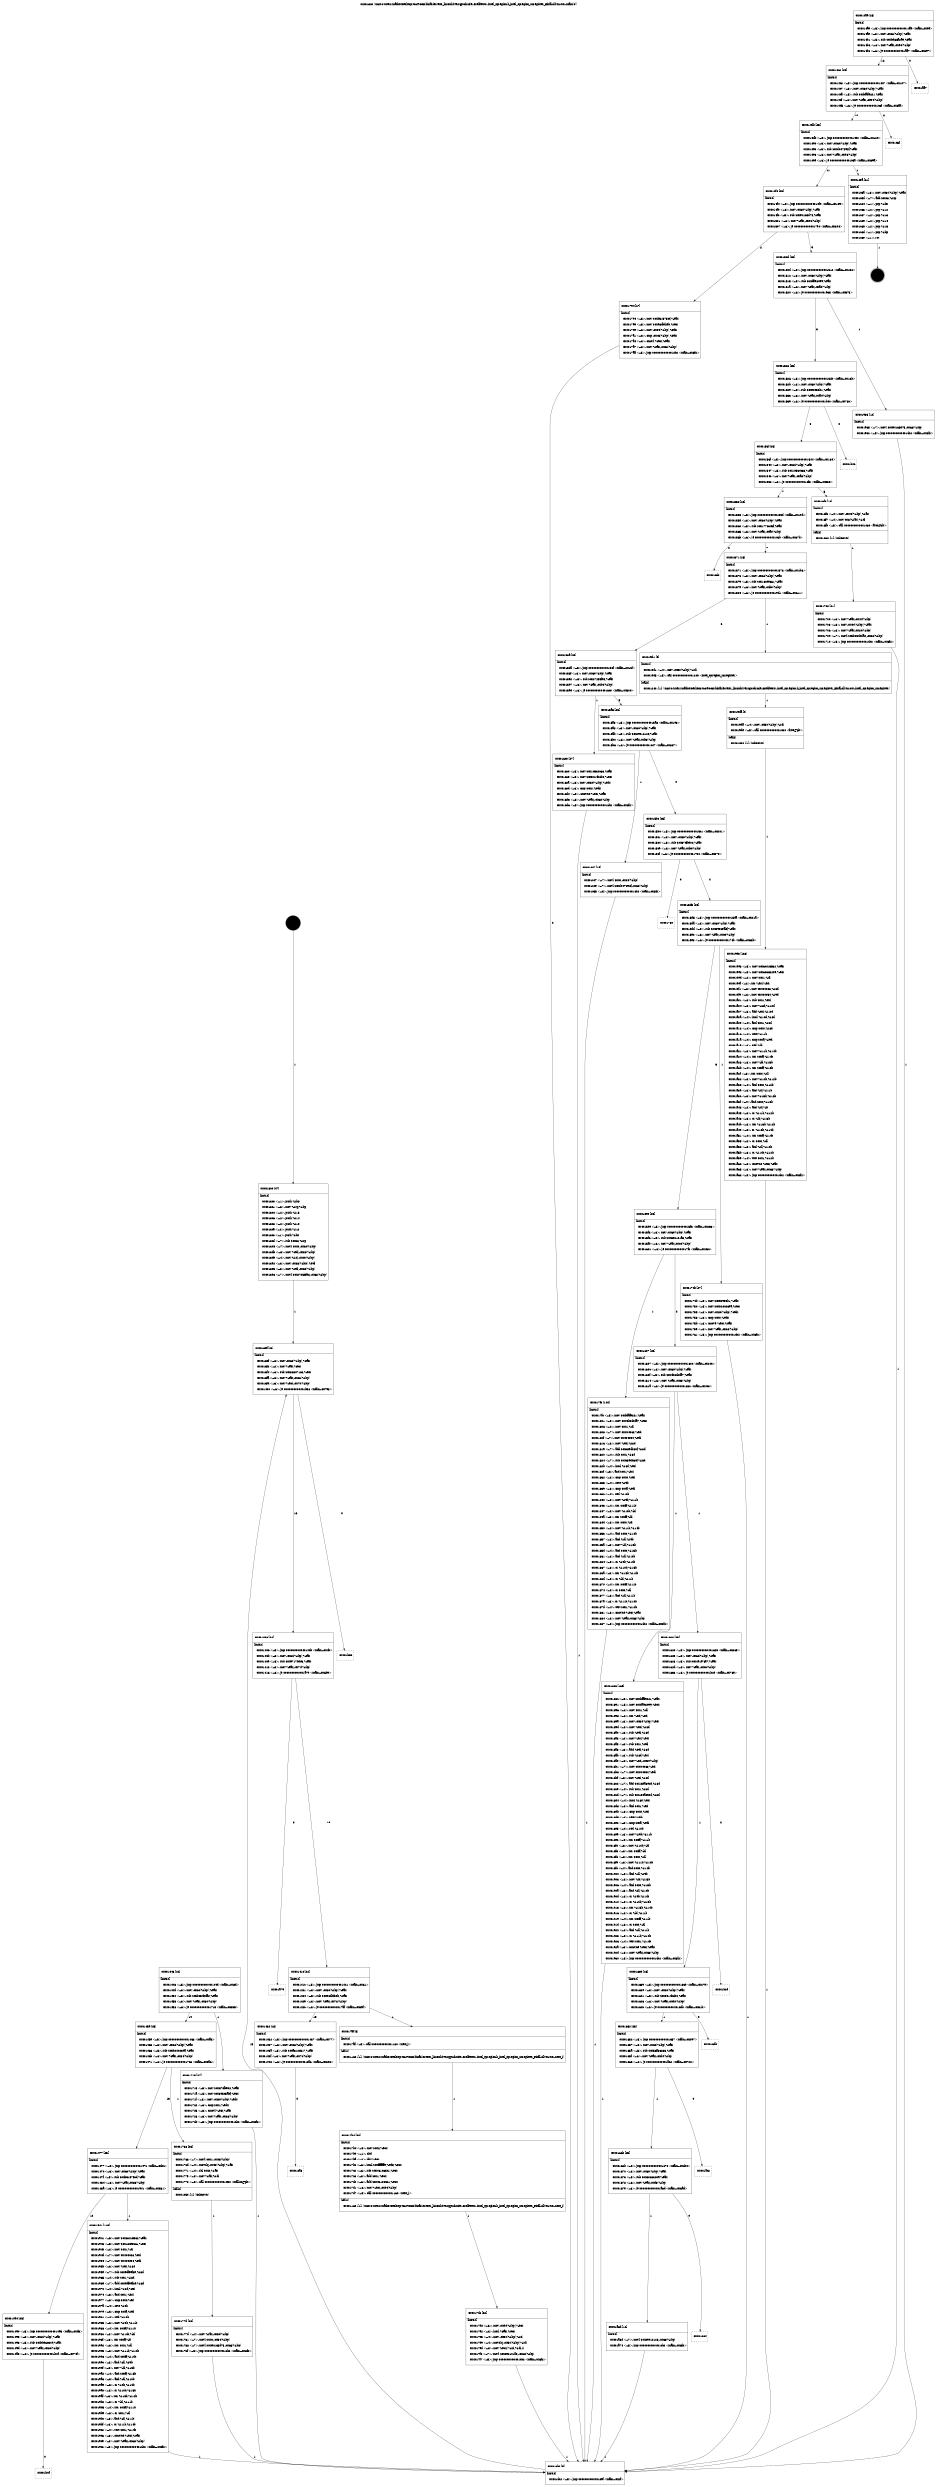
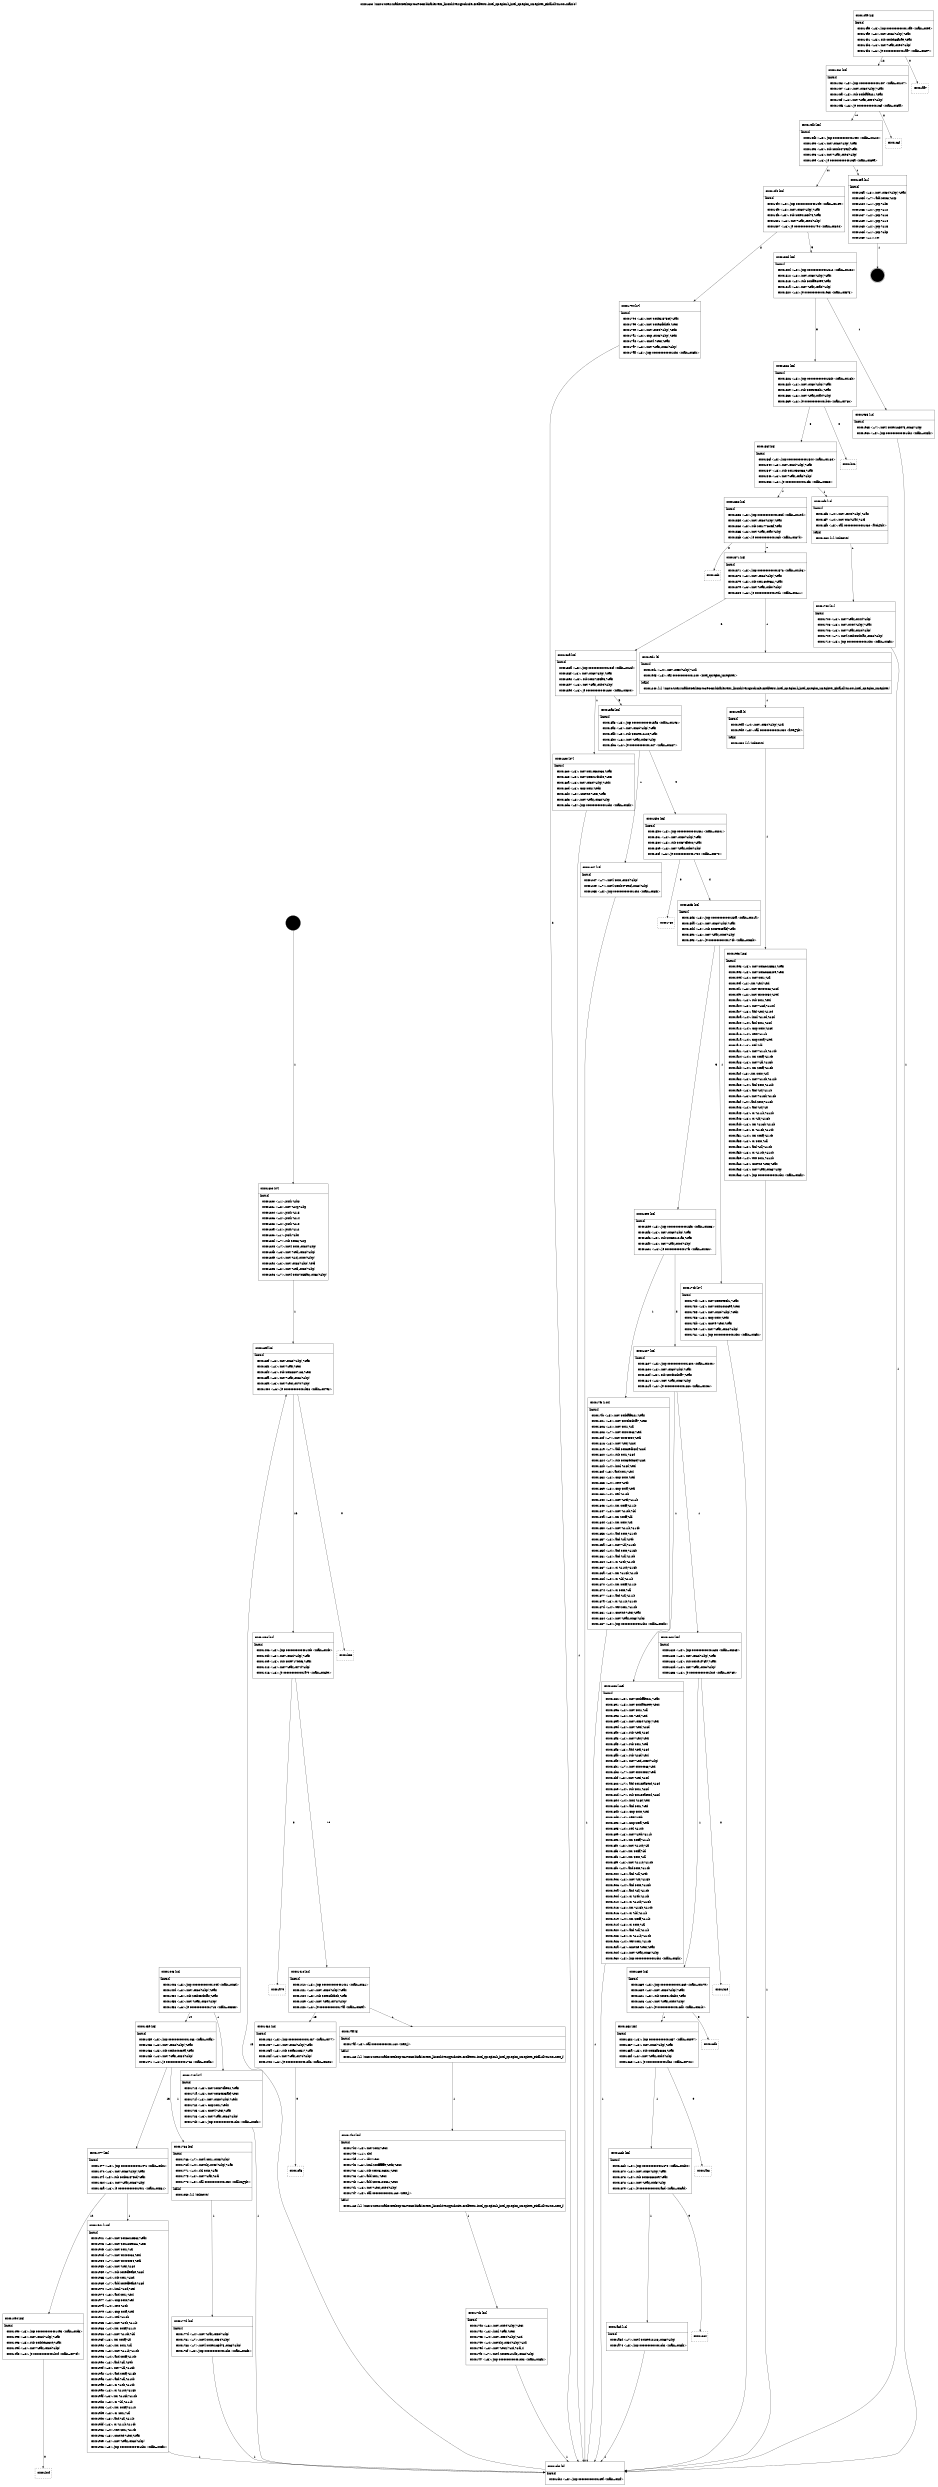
edge "0x40153f [25]" -> "0x4016f3 [13]": label " 5" -> " 1"
